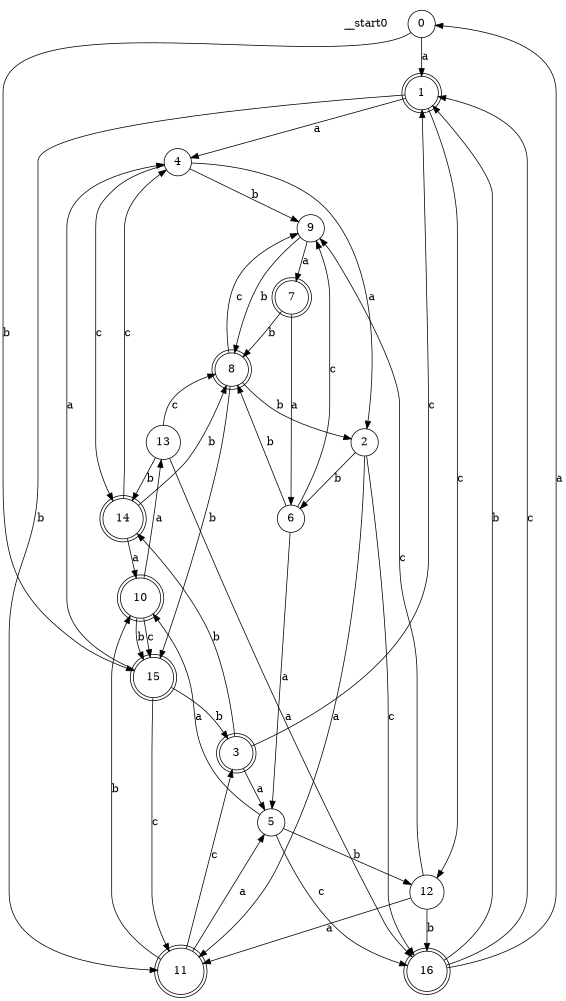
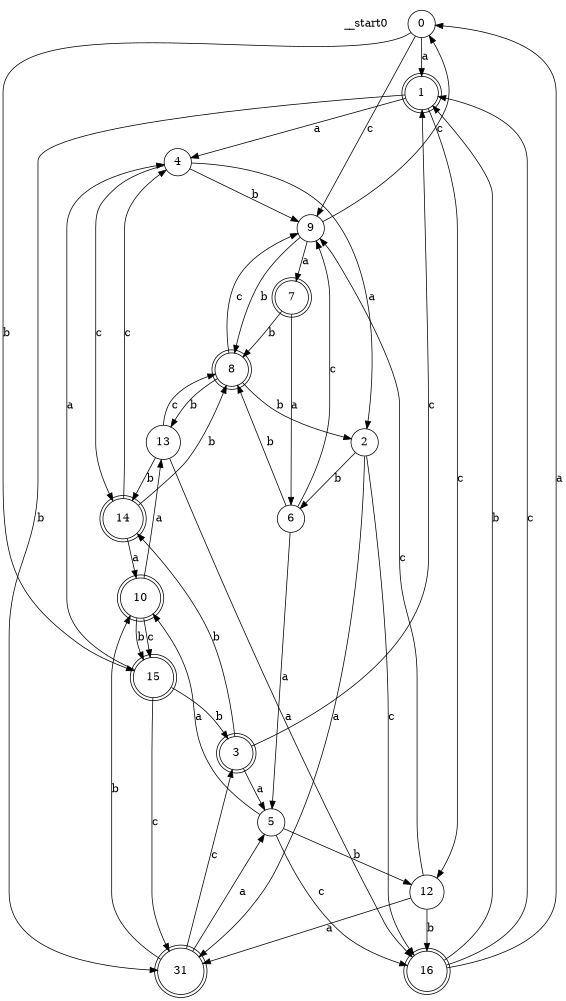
edge "0" -> "9": added, label "c"
edge "9" -> "0": added, label "c"
edge "8" -> "15": now "8" -> "13"
node "11": label "11" -> "31"
